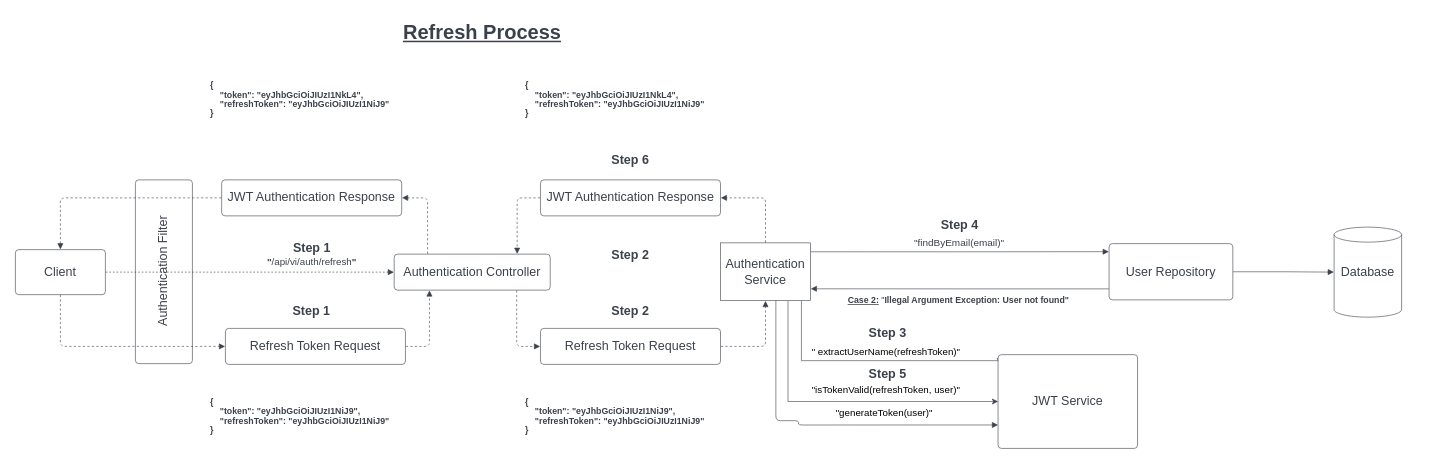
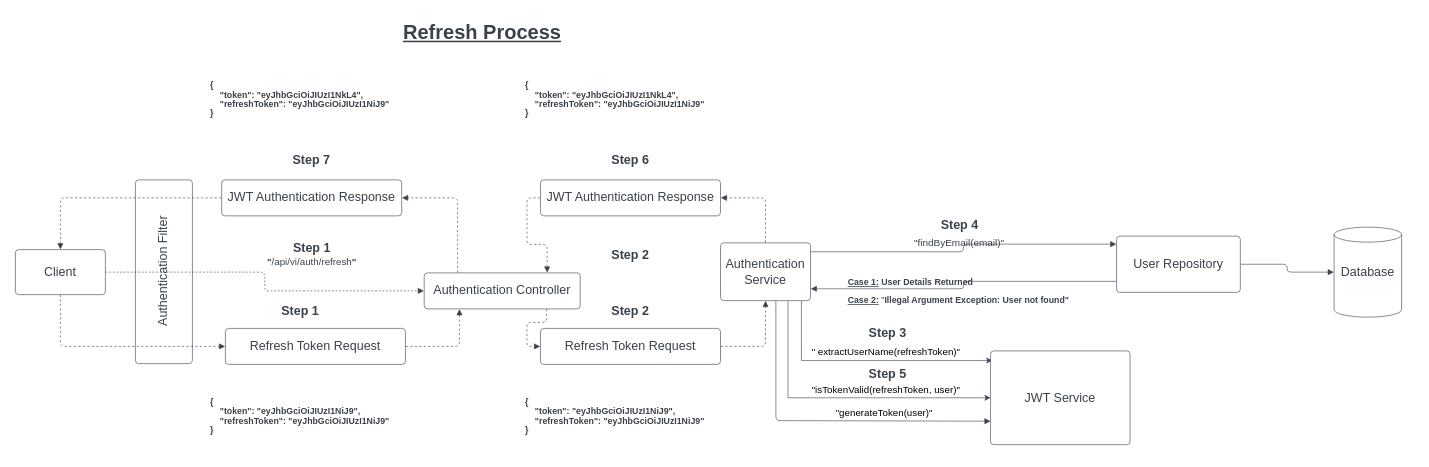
node "Step 7": added
node "Authentication Controller": moved (472, 272) -> (502, 291)
node "Authentication Service": shape rectangle -> rounded rectangle
node "User Repository": moved (1171, 272) -> (1178, 264)
node "Case 1: User Details Returned": added
node "Step 1": moved (312, 310) -> (300, 310)
node "JWT Service": moved (1068, 401) -> (1060, 398)
